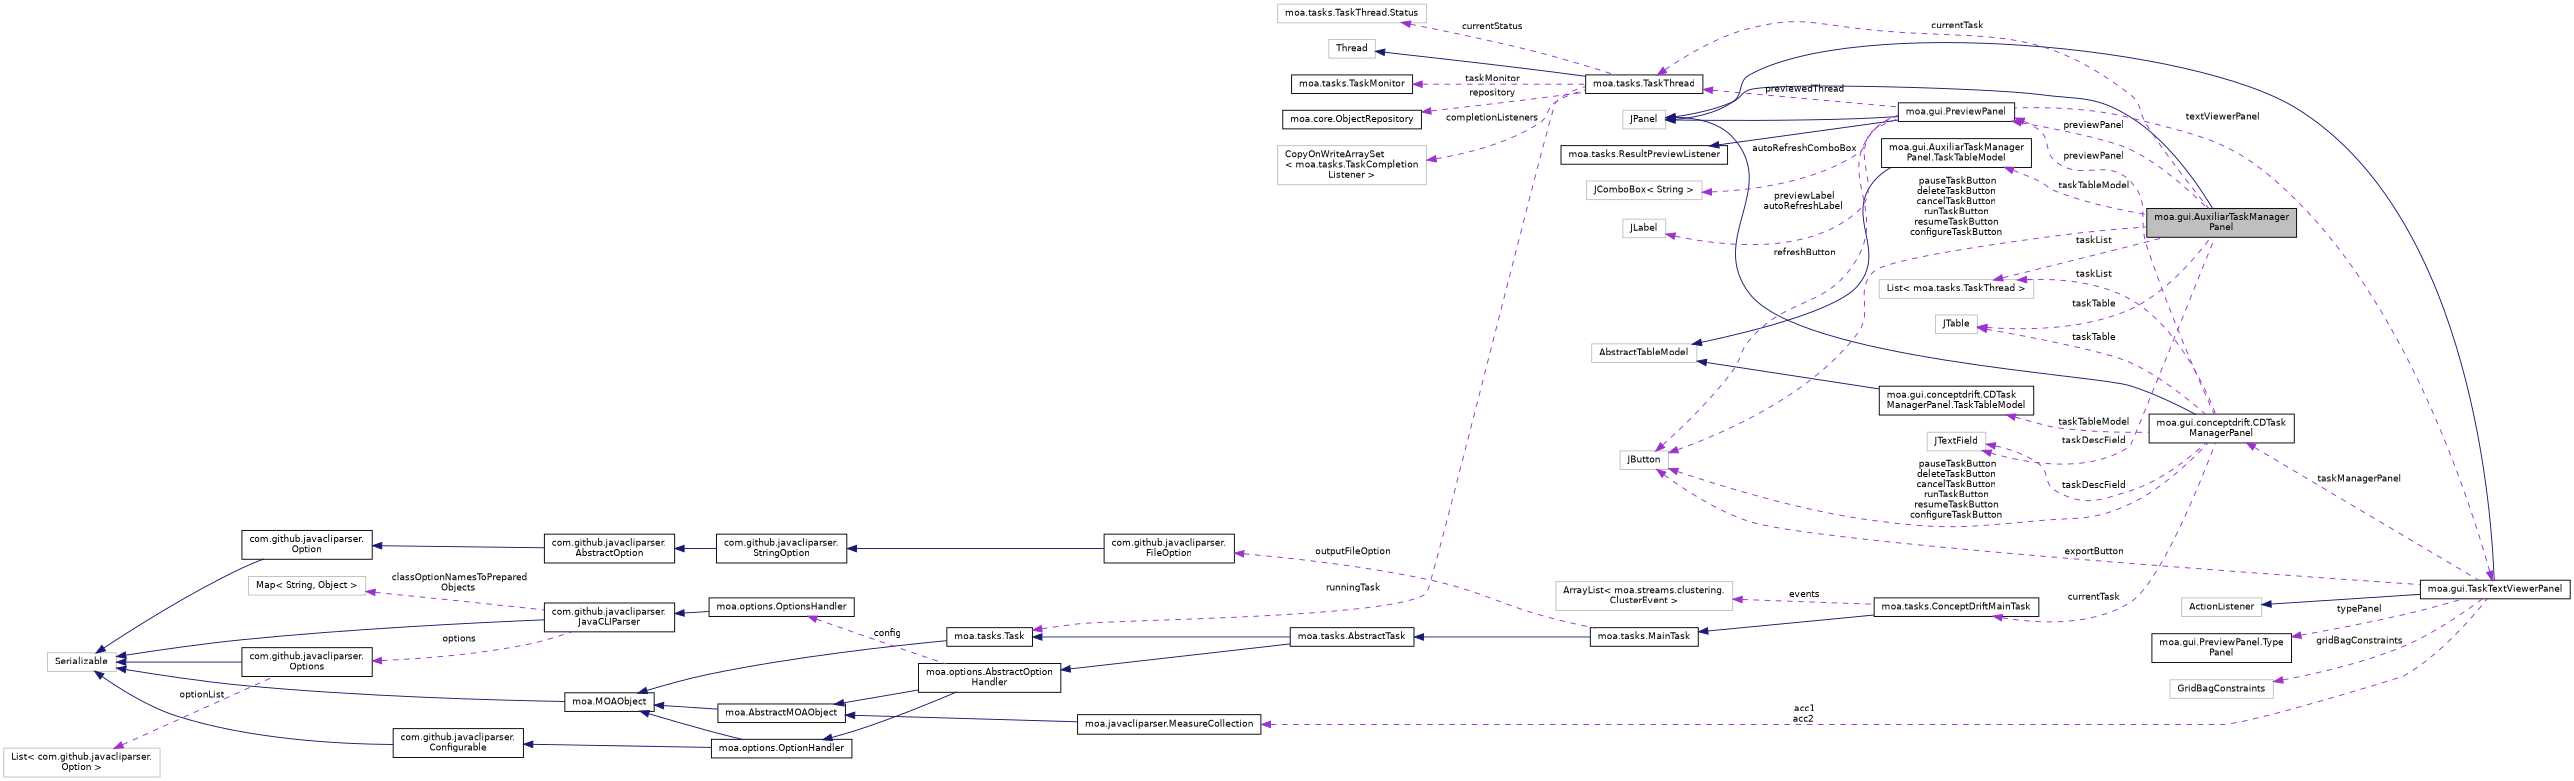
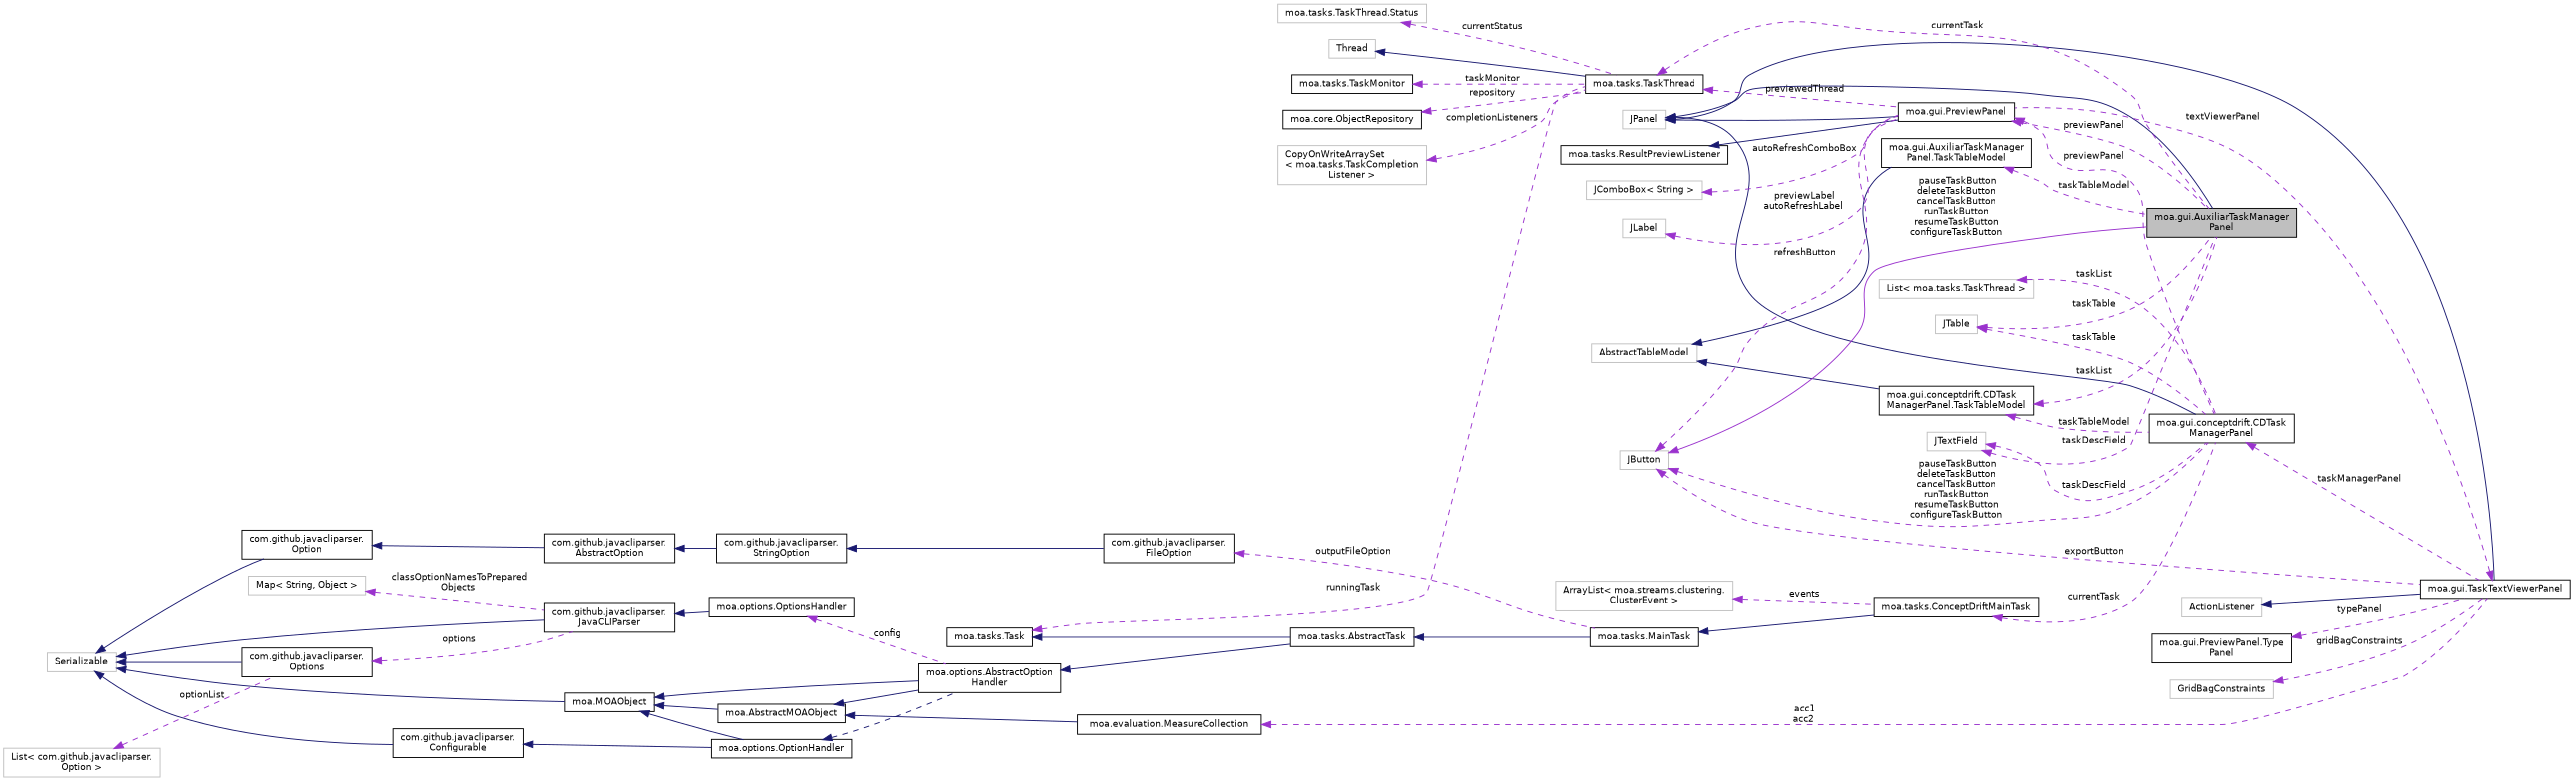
edge "moa.gui.AuxiliarTaskManager Panel" -> "List< moa.tasks.TaskThread >": now "moa.gui.AuxiliarTaskManager Panel" -> "moa.gui.conceptdrift.CDTask ManagerPanel.TaskTableModel"
edge "moa.gui.AuxiliarTaskManager Panel" -> "JButton": style dashed -> solid
edge "moa.tasks.Task" -> "moa.MOAObject": now "moa.options.AbstractOption Handler" -> "moa.MOAObject"
edge "moa.options.AbstractOption Handler" -> "moa.options.OptionHandler": style solid -> dashed
node "moa.javacliparser.MeasureCollection": label "moa.javacliparser.MeasureCollection" -> "moa.evaluation.MeasureCollection"
